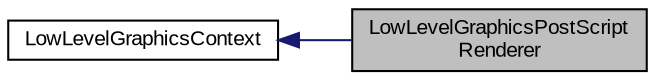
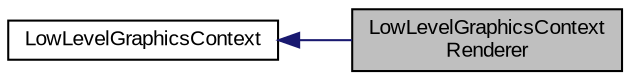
node "LowLevelGraphicsPostScript Renderer": label "LowLevelGraphicsPostScript Renderer" -> "LowLevelGraphicsContext Renderer"
